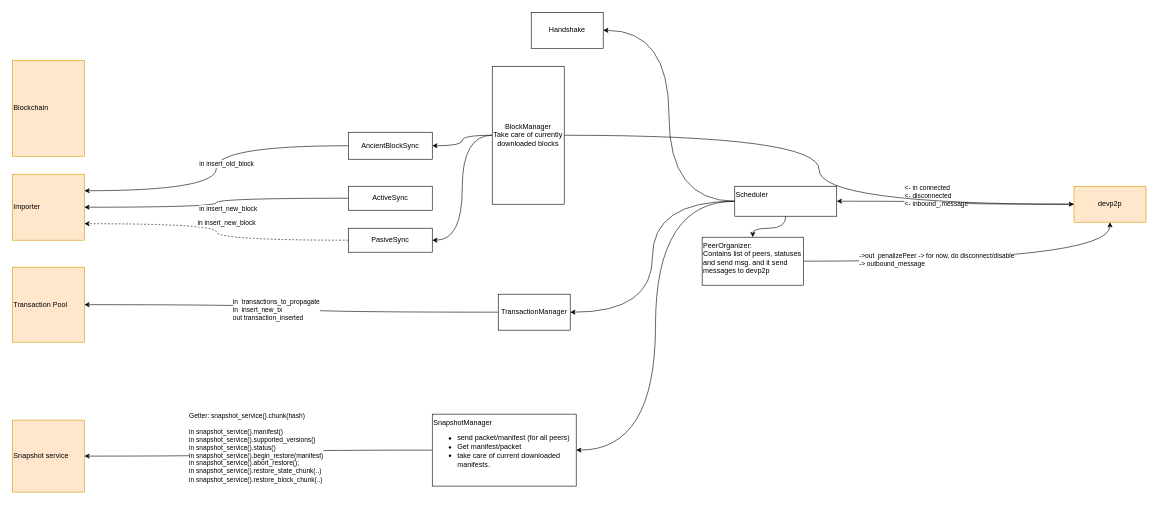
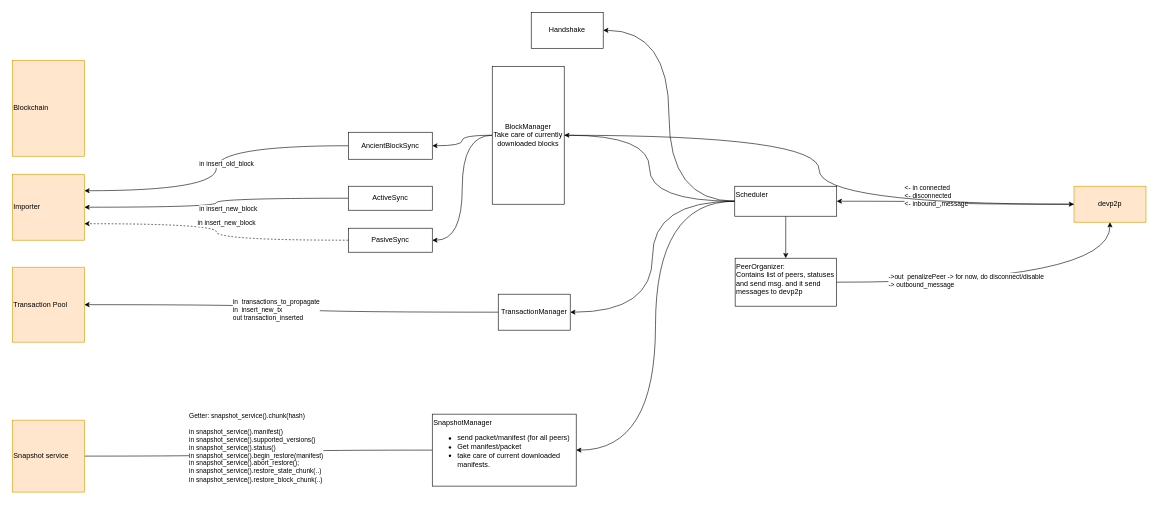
edge "Scheduler" -> "BlockManager Take care of currently downloaded blocks": added
node "PeerOrganizer: Contains list of peers, statuses and send msg. and it send messages to devp2p": moved (753, 261) -> (786, 282)
edge "SnapshotManager send packet/manifest (for all peers) Get manifest/packet take care of current downloaded manifests." -> "Snapshot service": arrowhead classic -> none
